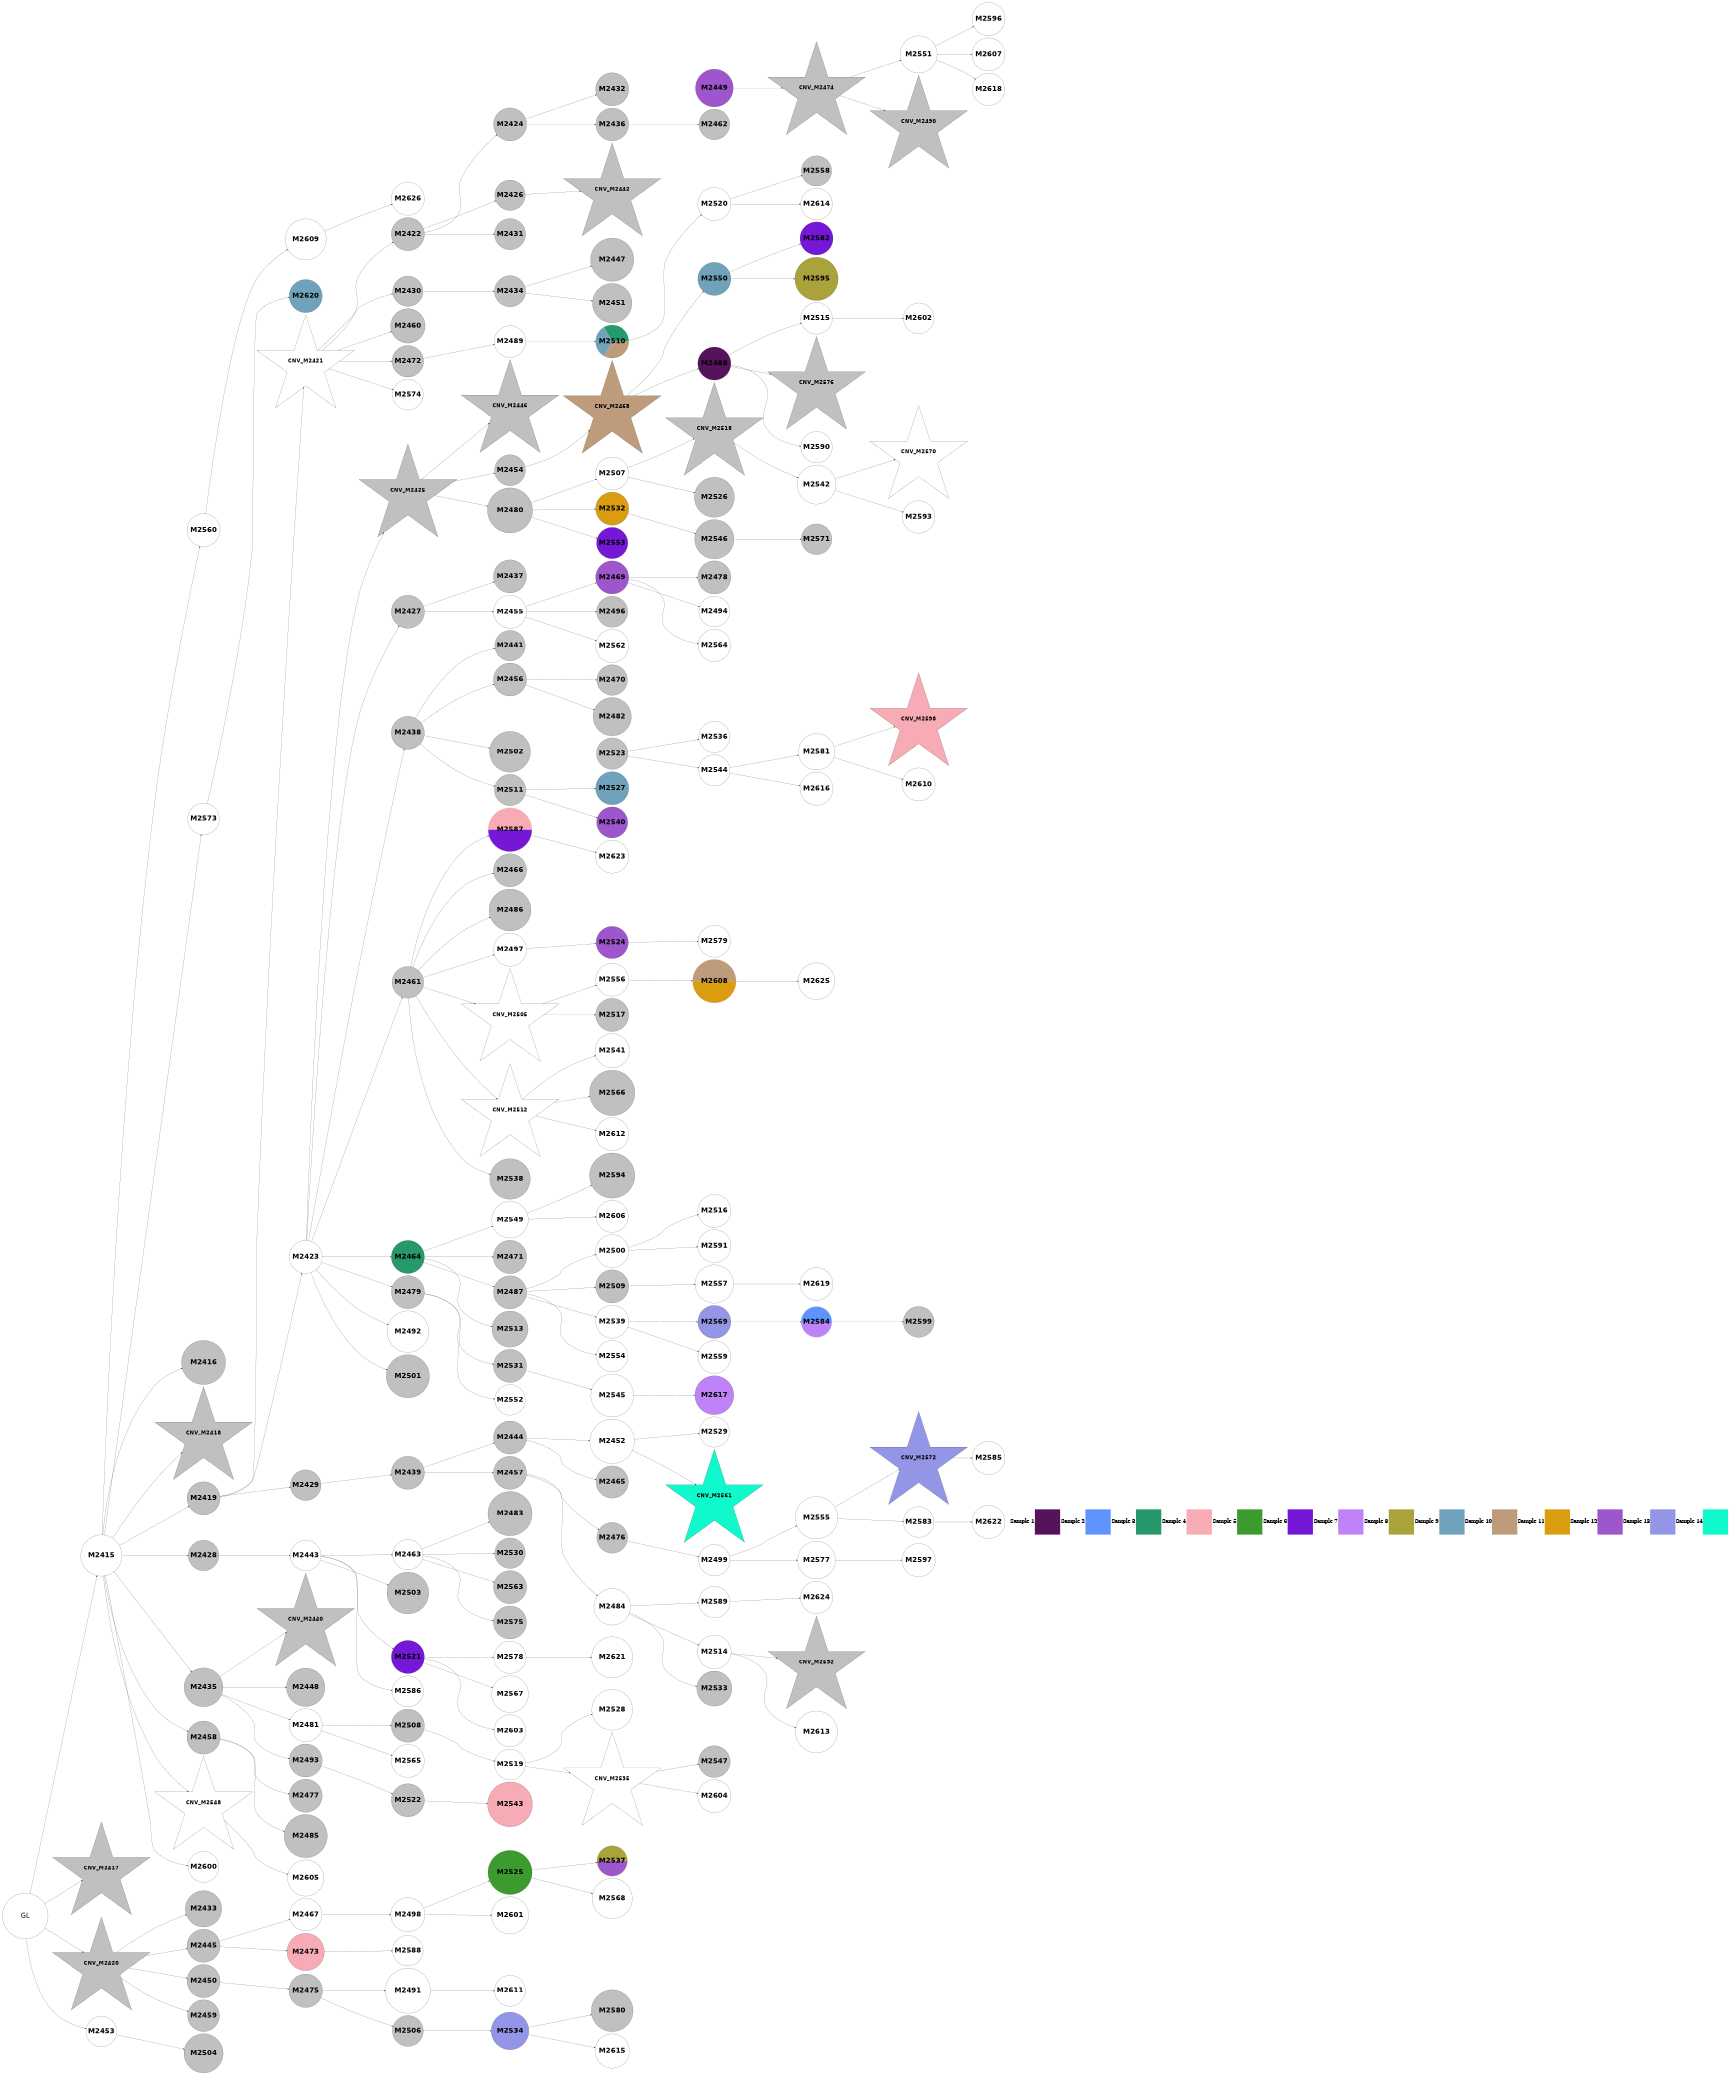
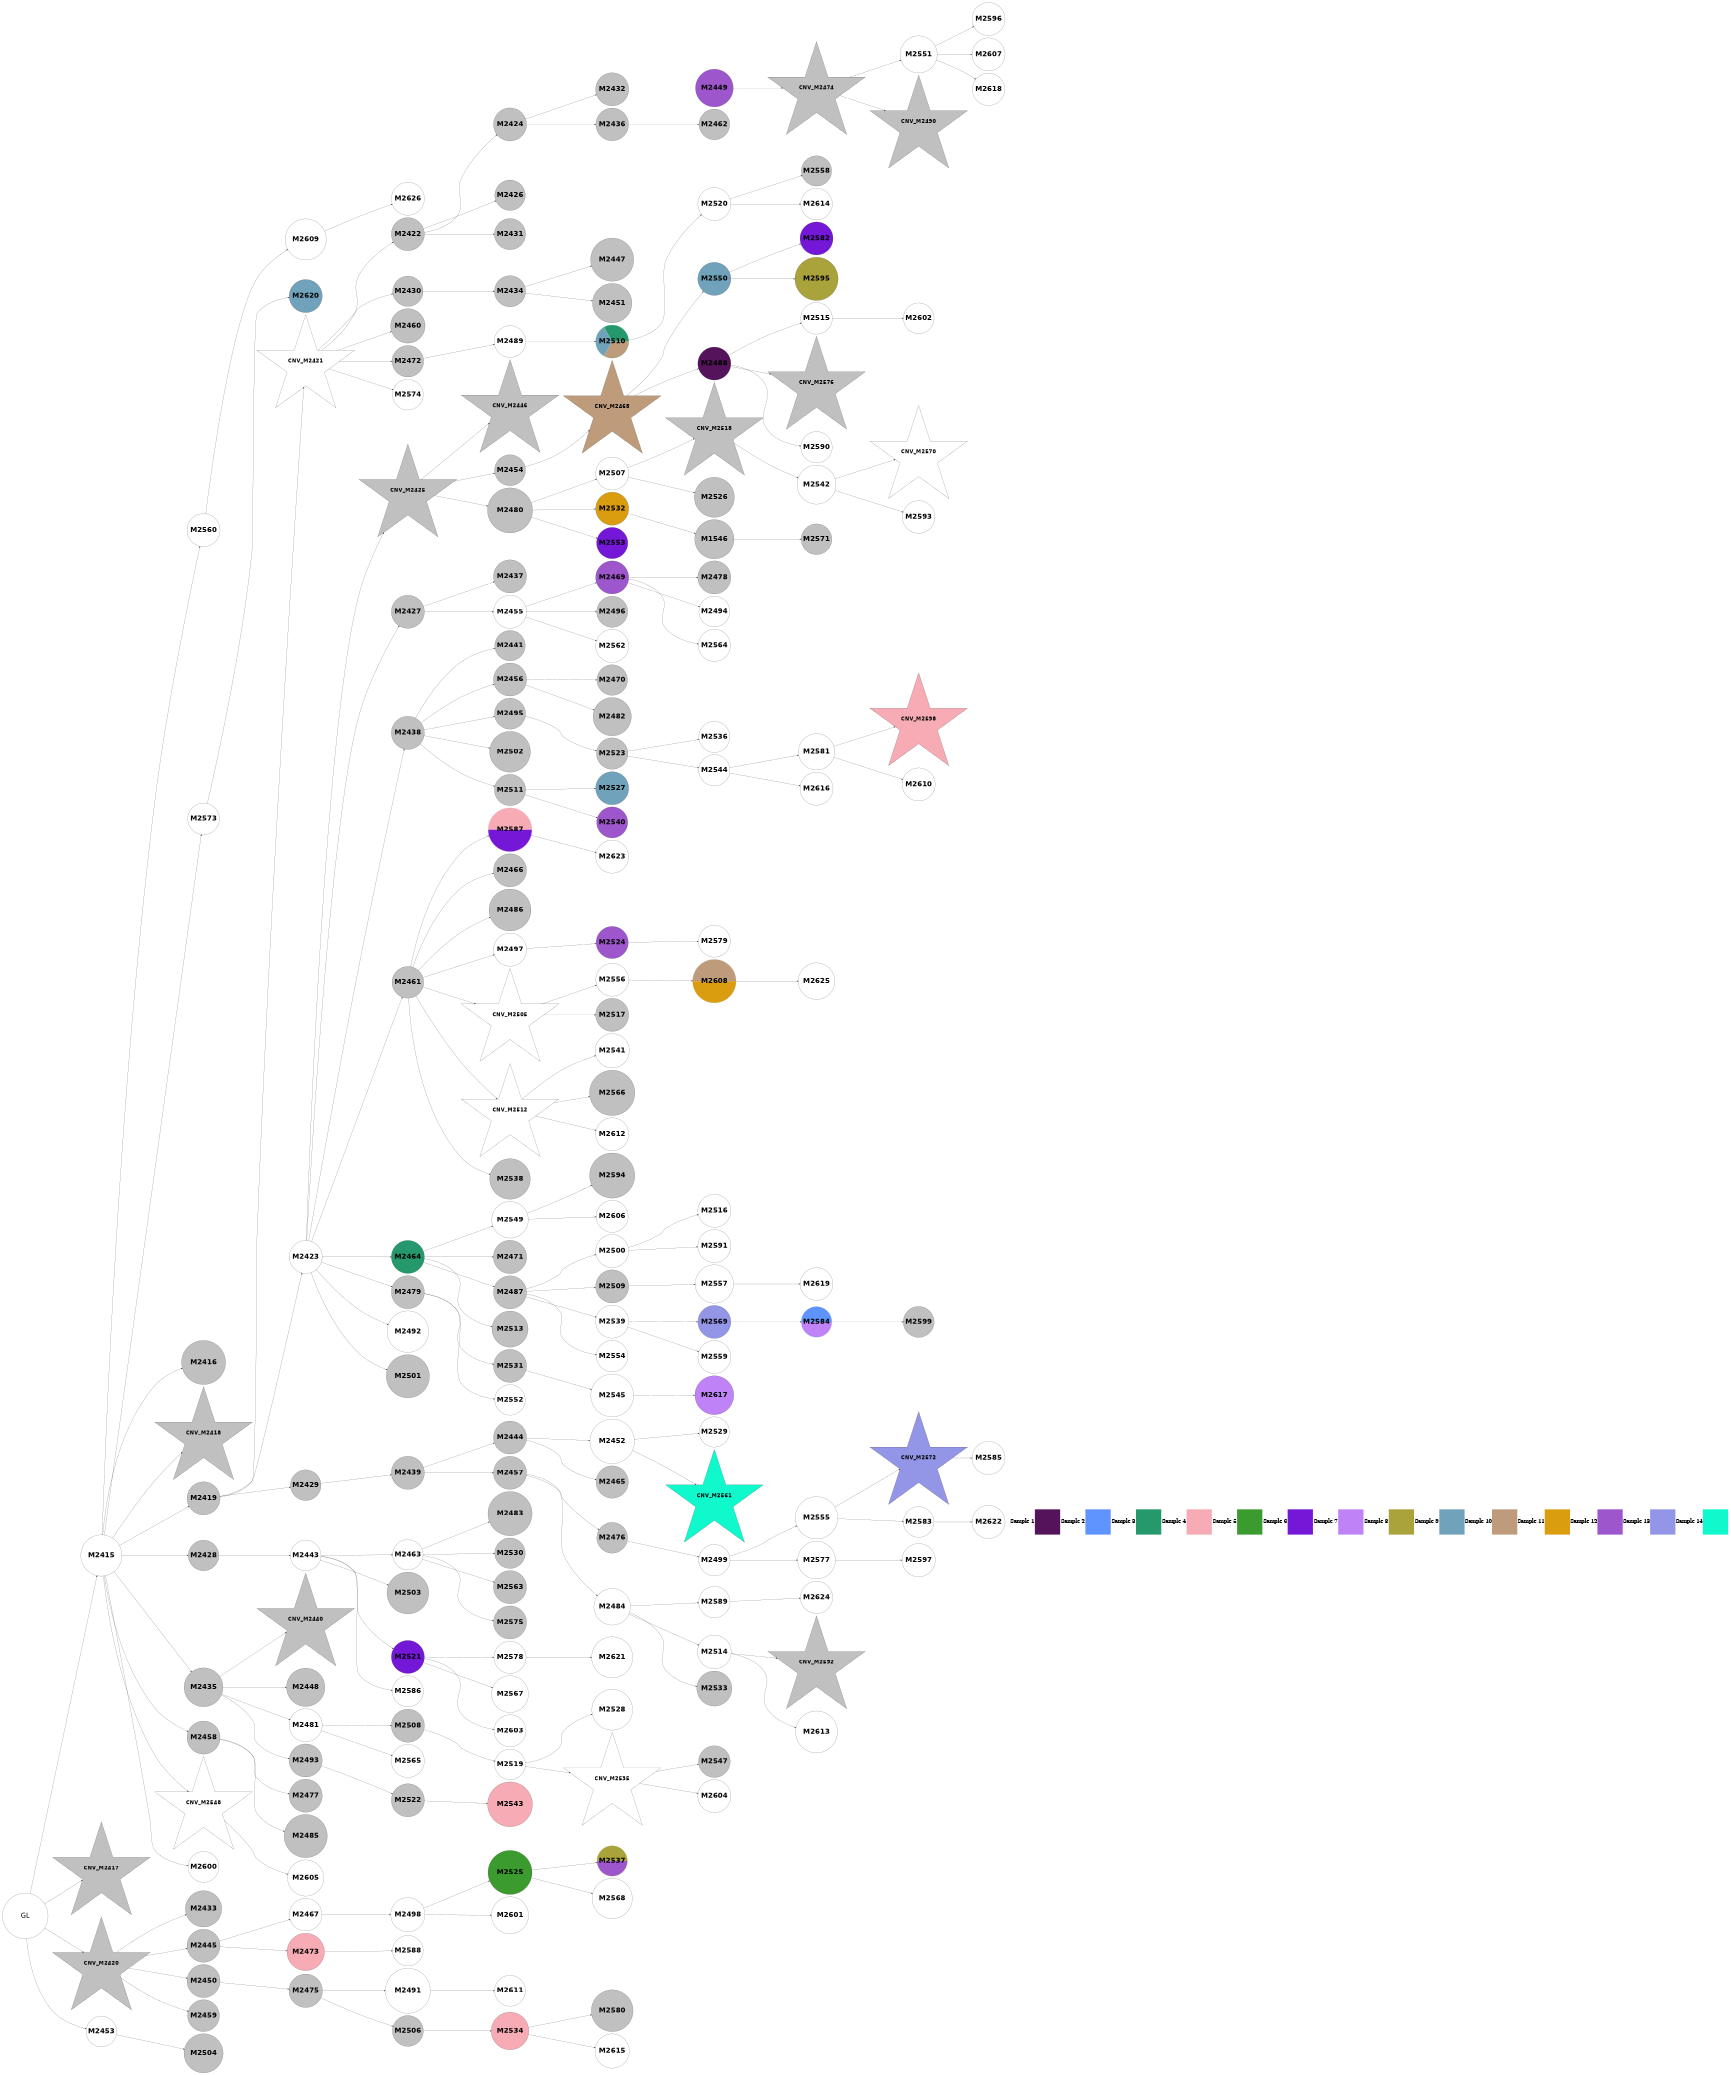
node "CNV_M2442": removed
node "M2546": label "M2546" -> "M1546"
node "M2495": added
node "M2534": fillcolor #9395e6 -> #f7abb4
